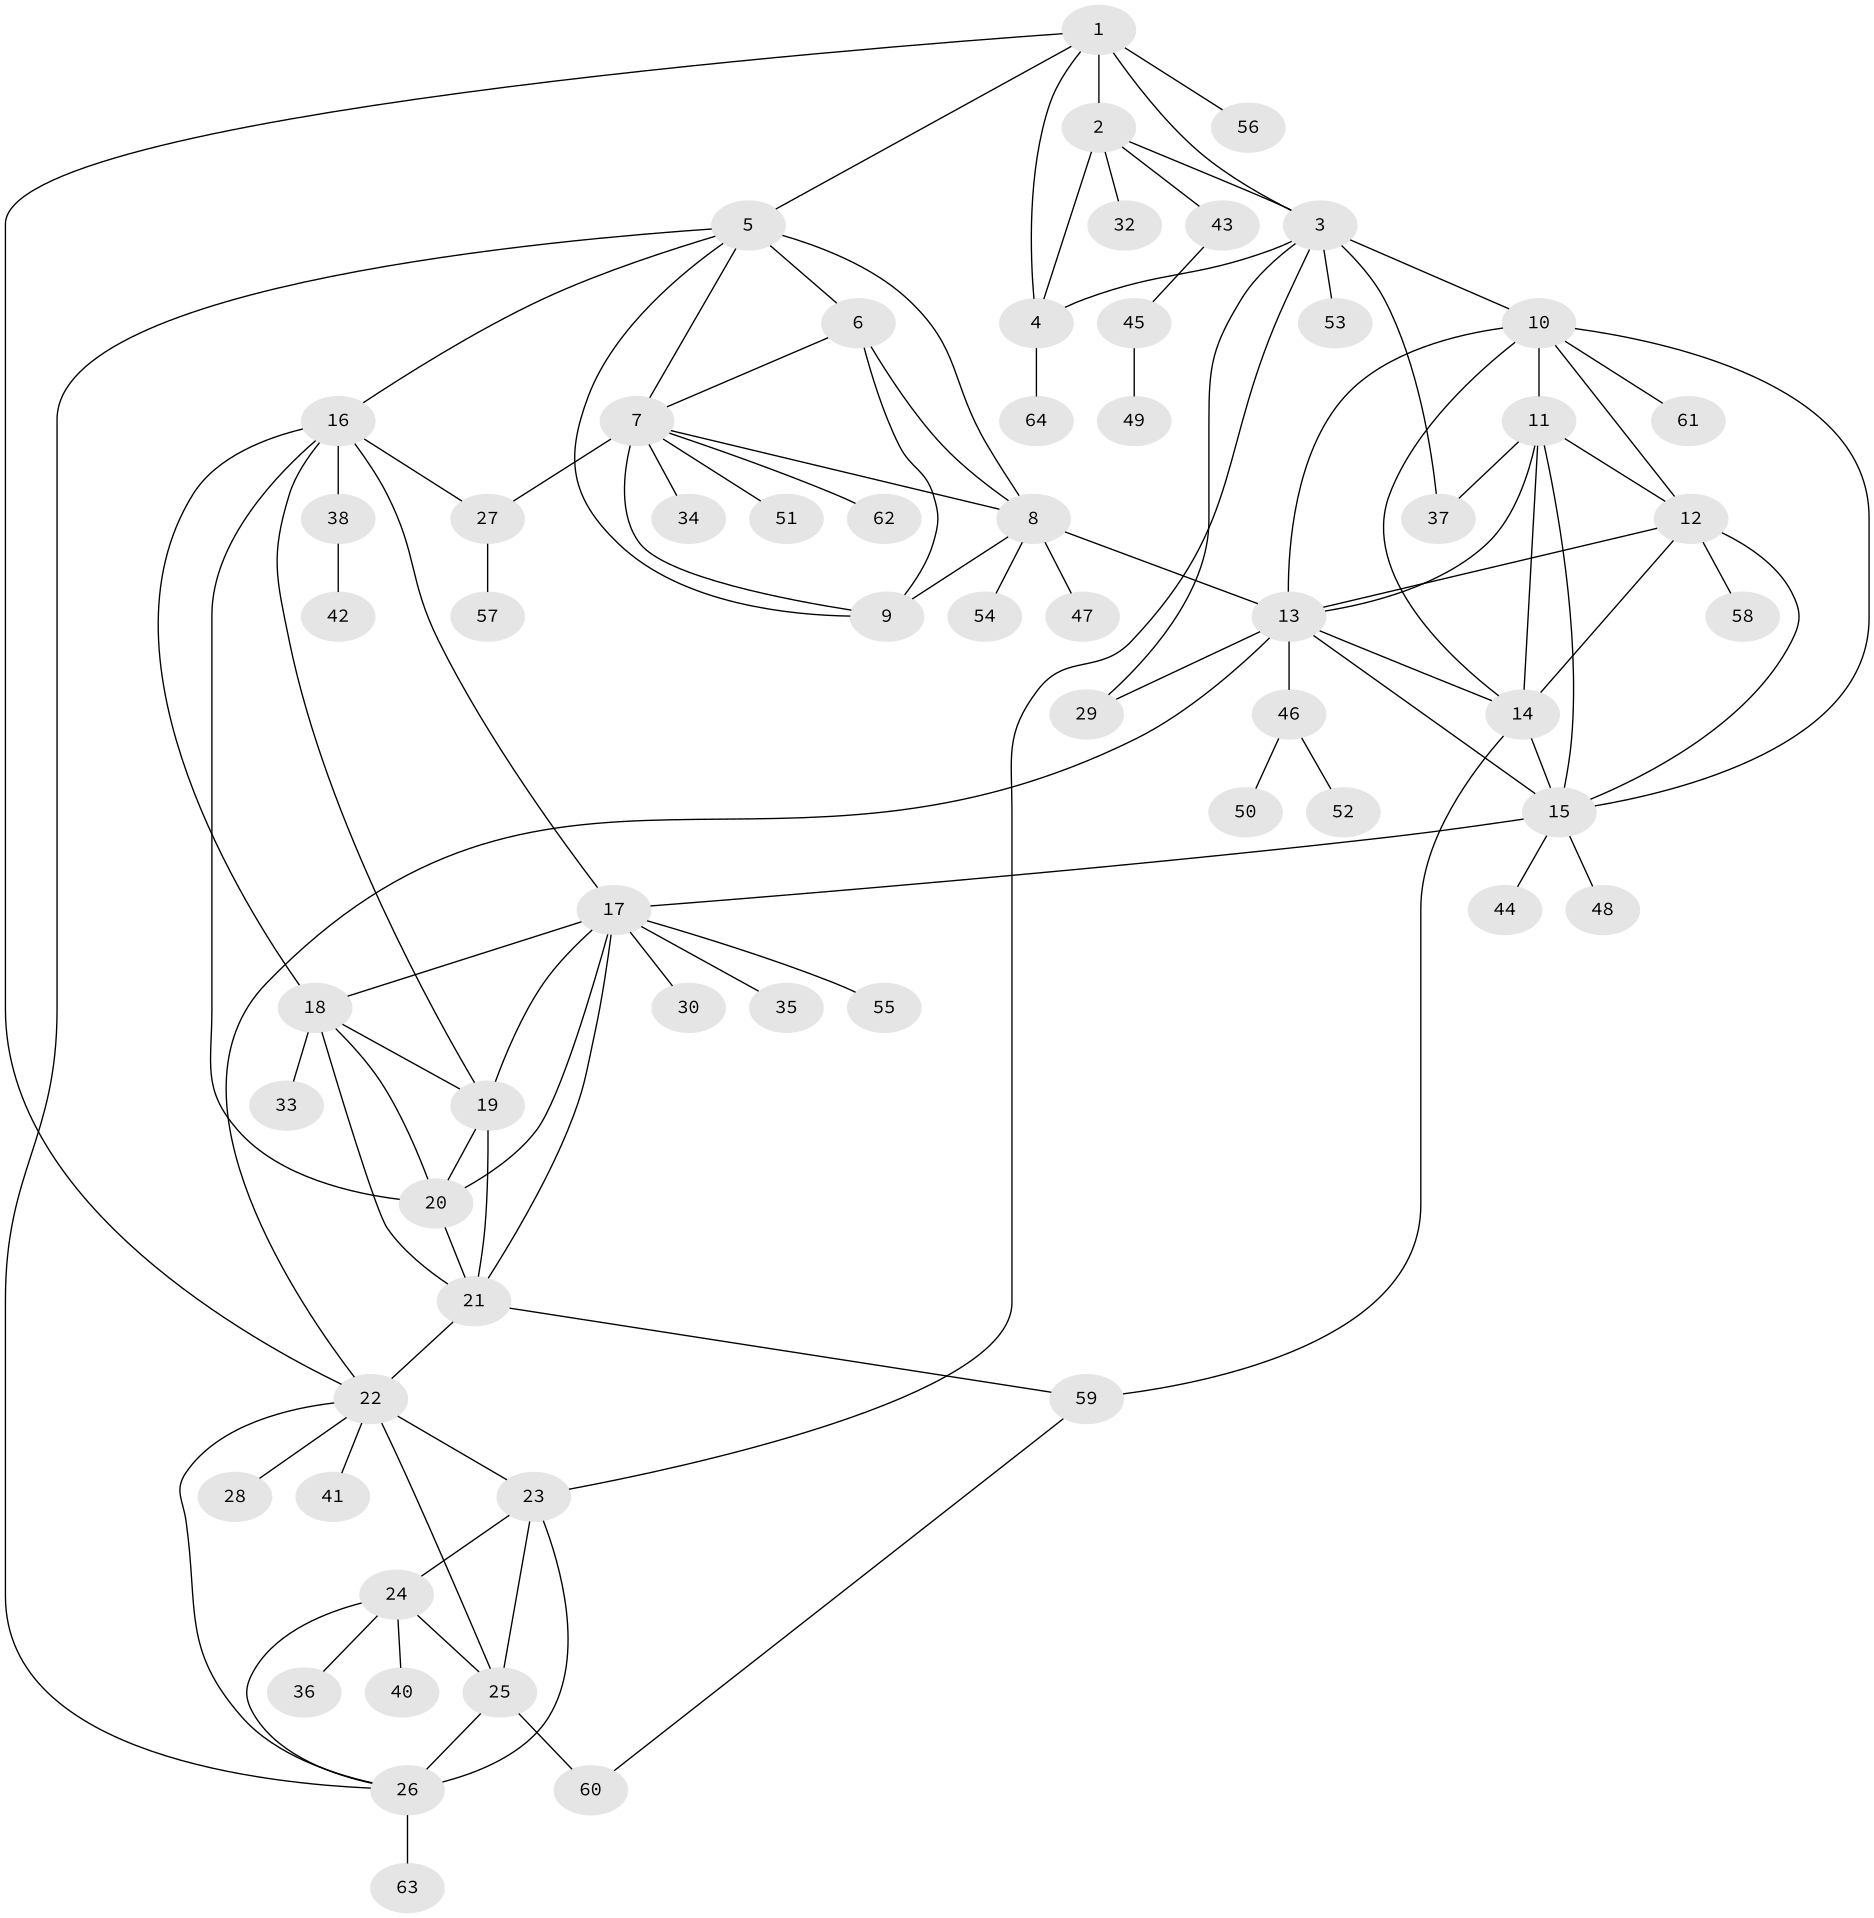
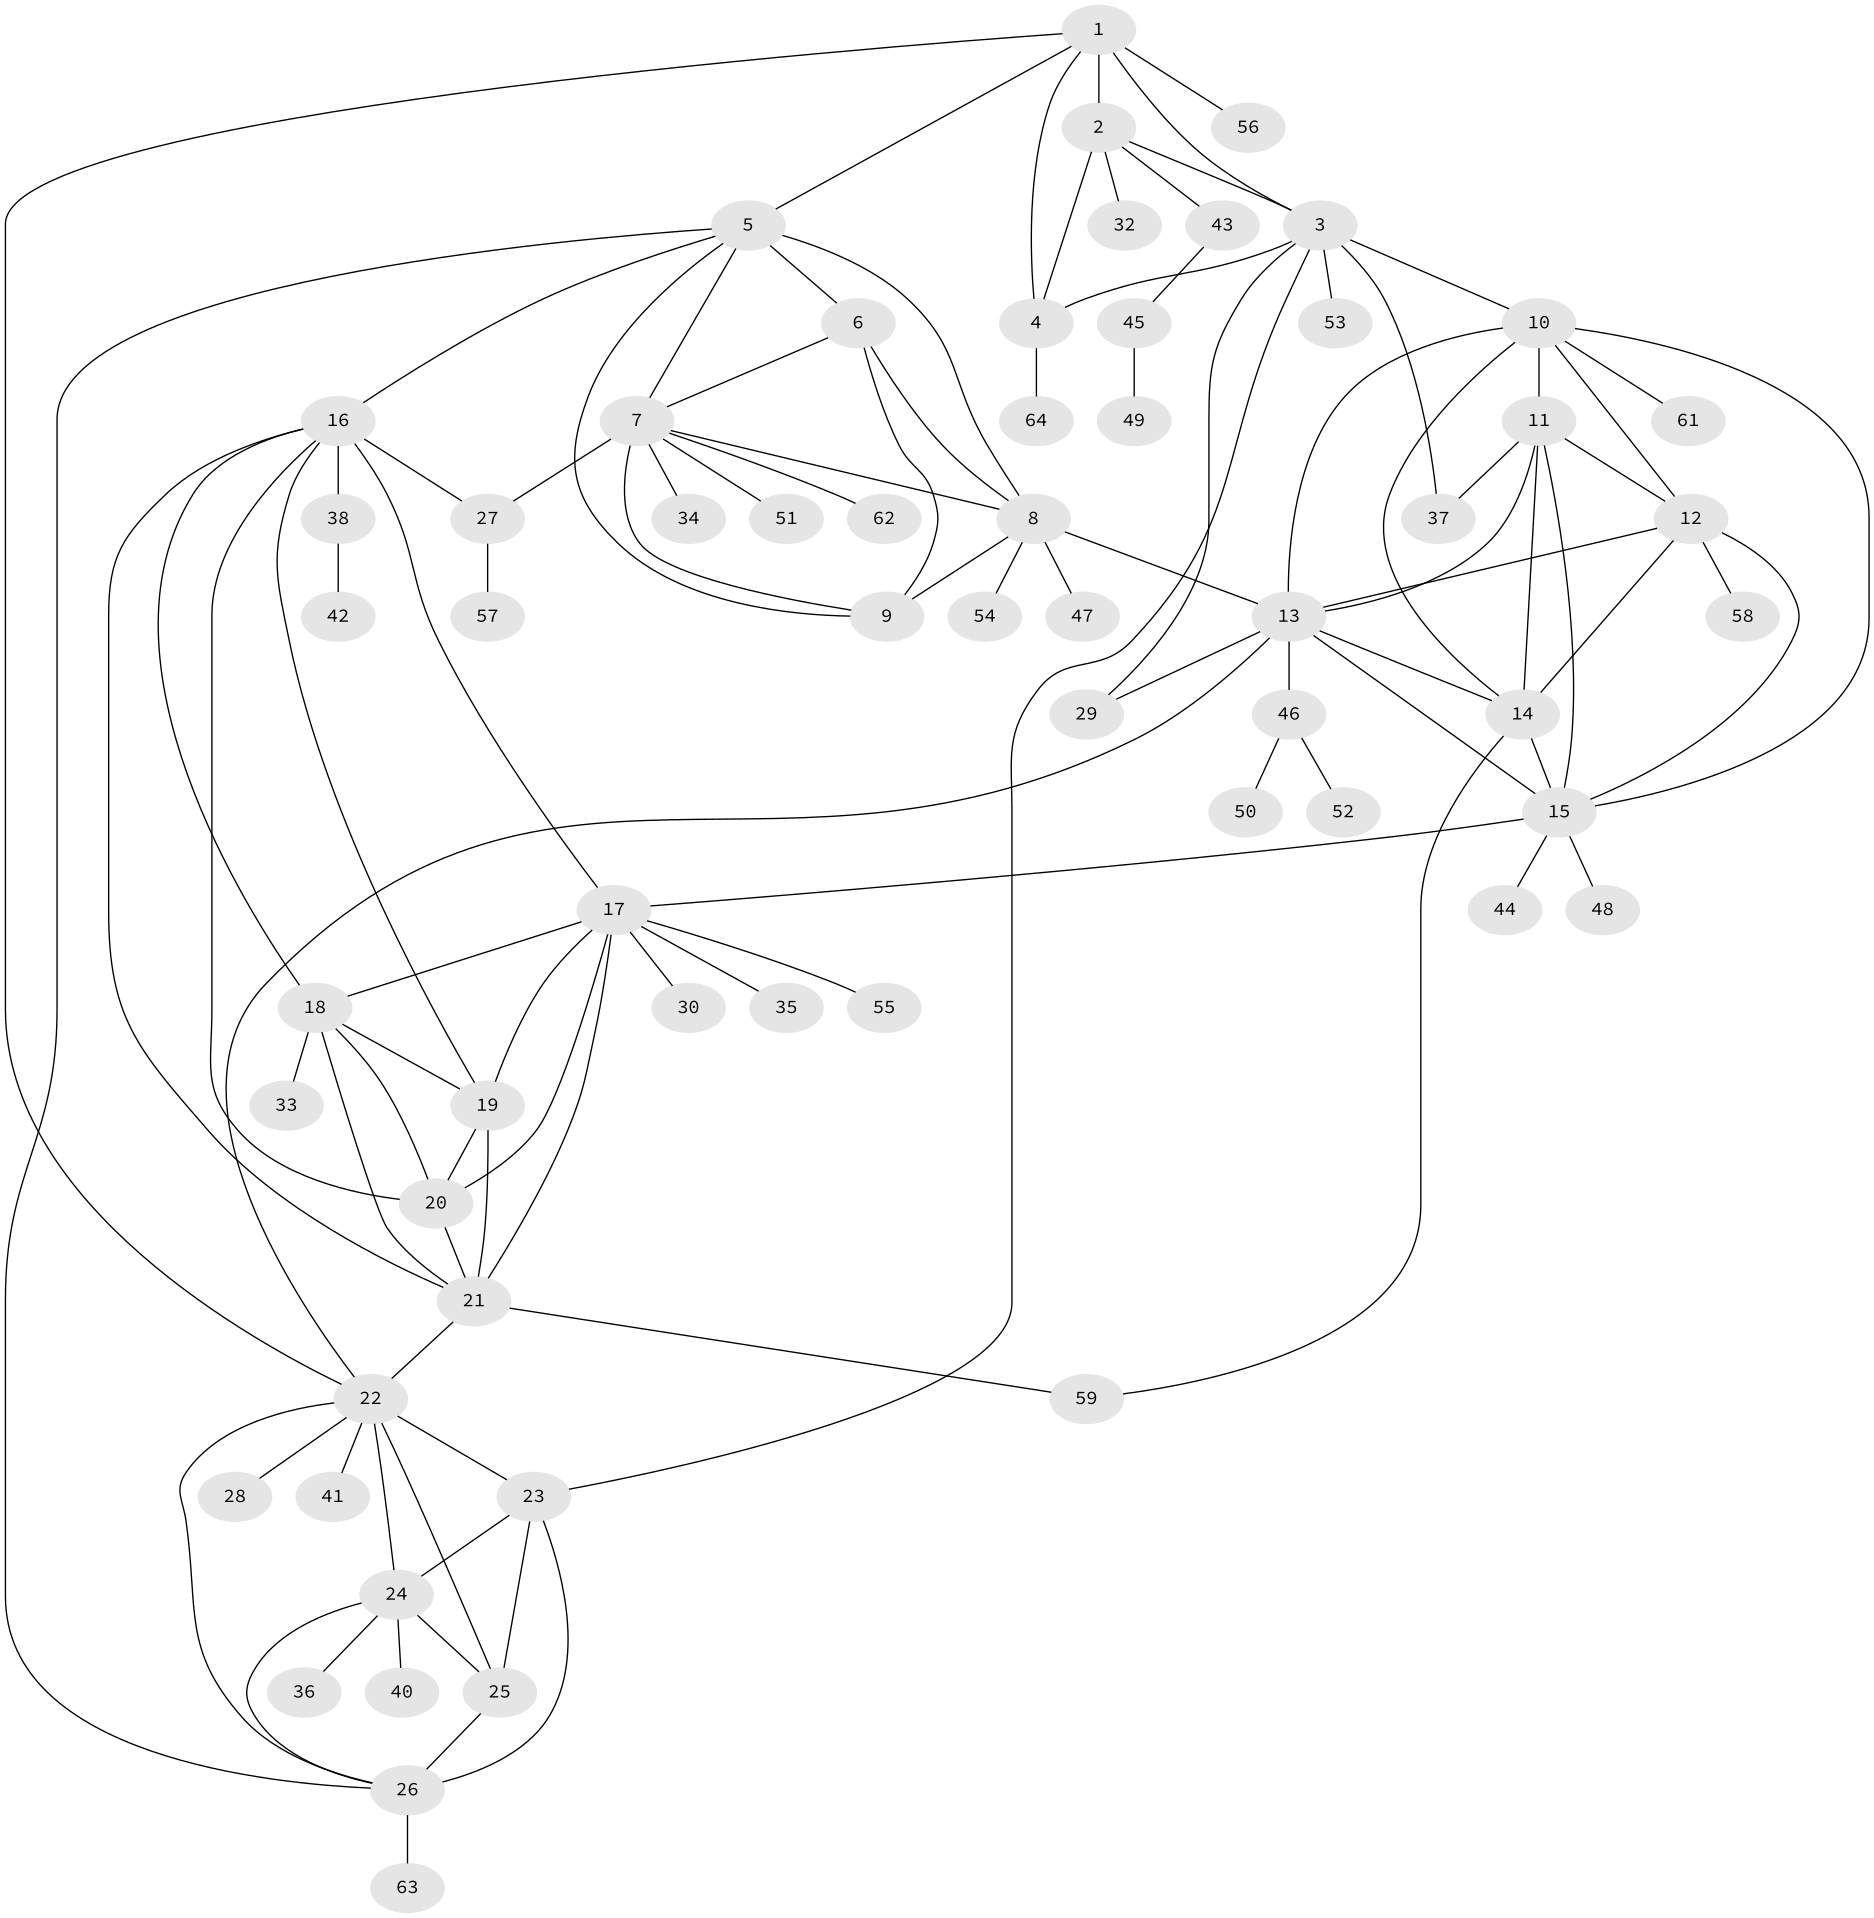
edge "16" -- "21": added
edge "22" -- "24": added
node "60": removed
